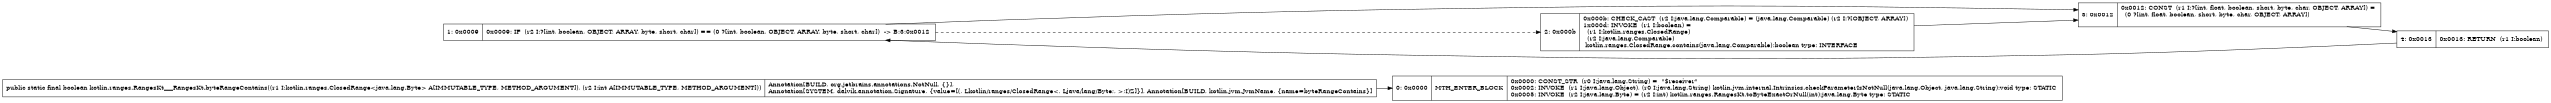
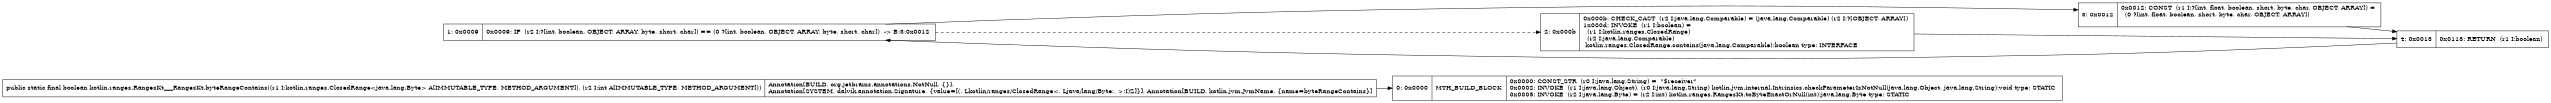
edge "2: 0x000b" -> "3: 0x0012": now "2: 0x000b" -> "4: 0x0013"
node "4: 0x0013": text "0x0013: RETURN  (r1 I:boolean)" -> "0x0113: RETURN  (r1 I:boolean)"
node "0: 0x0000": text "MTH_ENTER_BLOCK" -> "MTH_BUILD_BLOCK"
